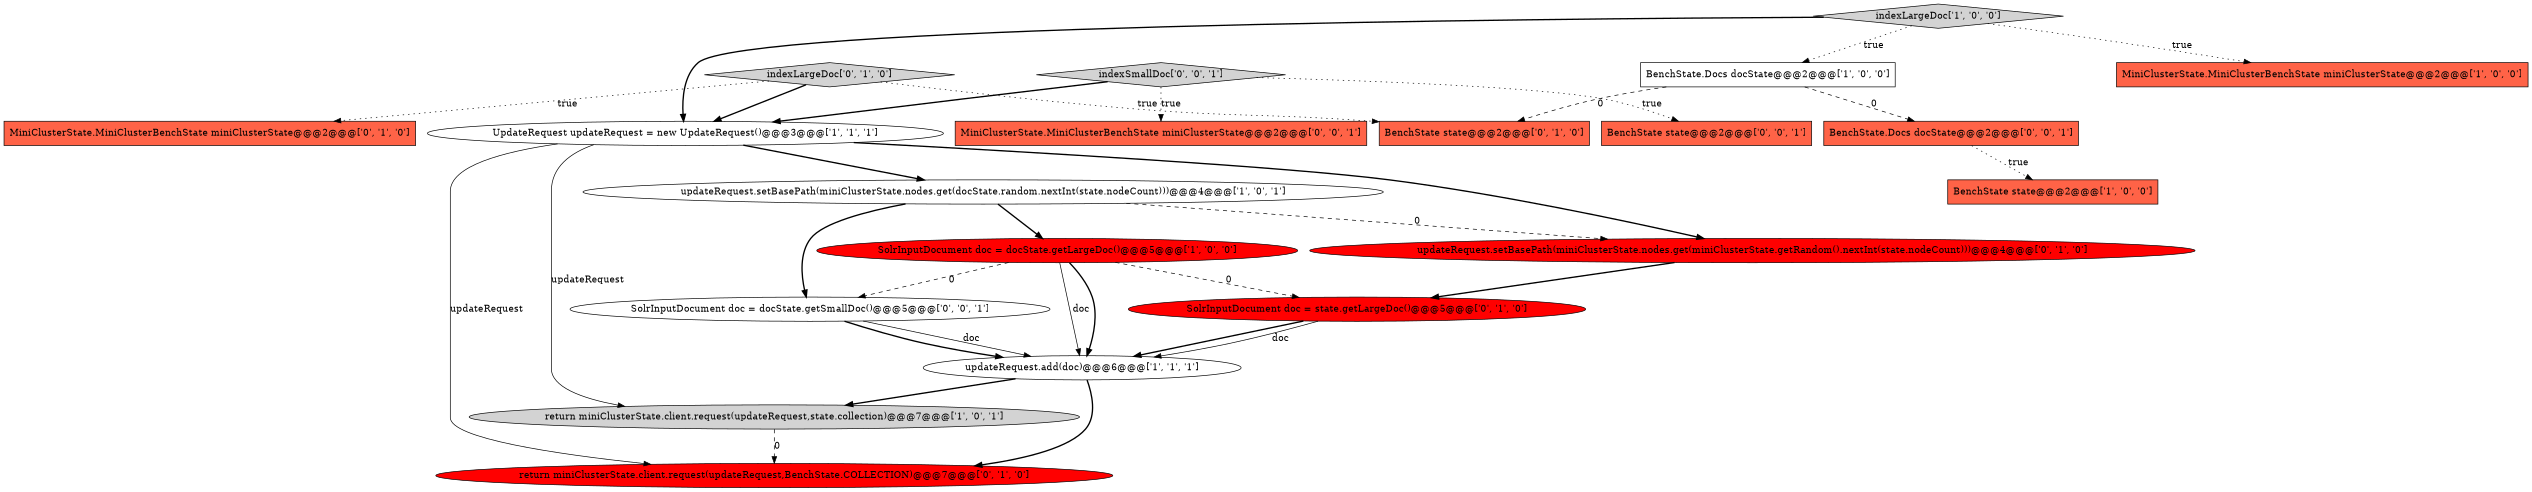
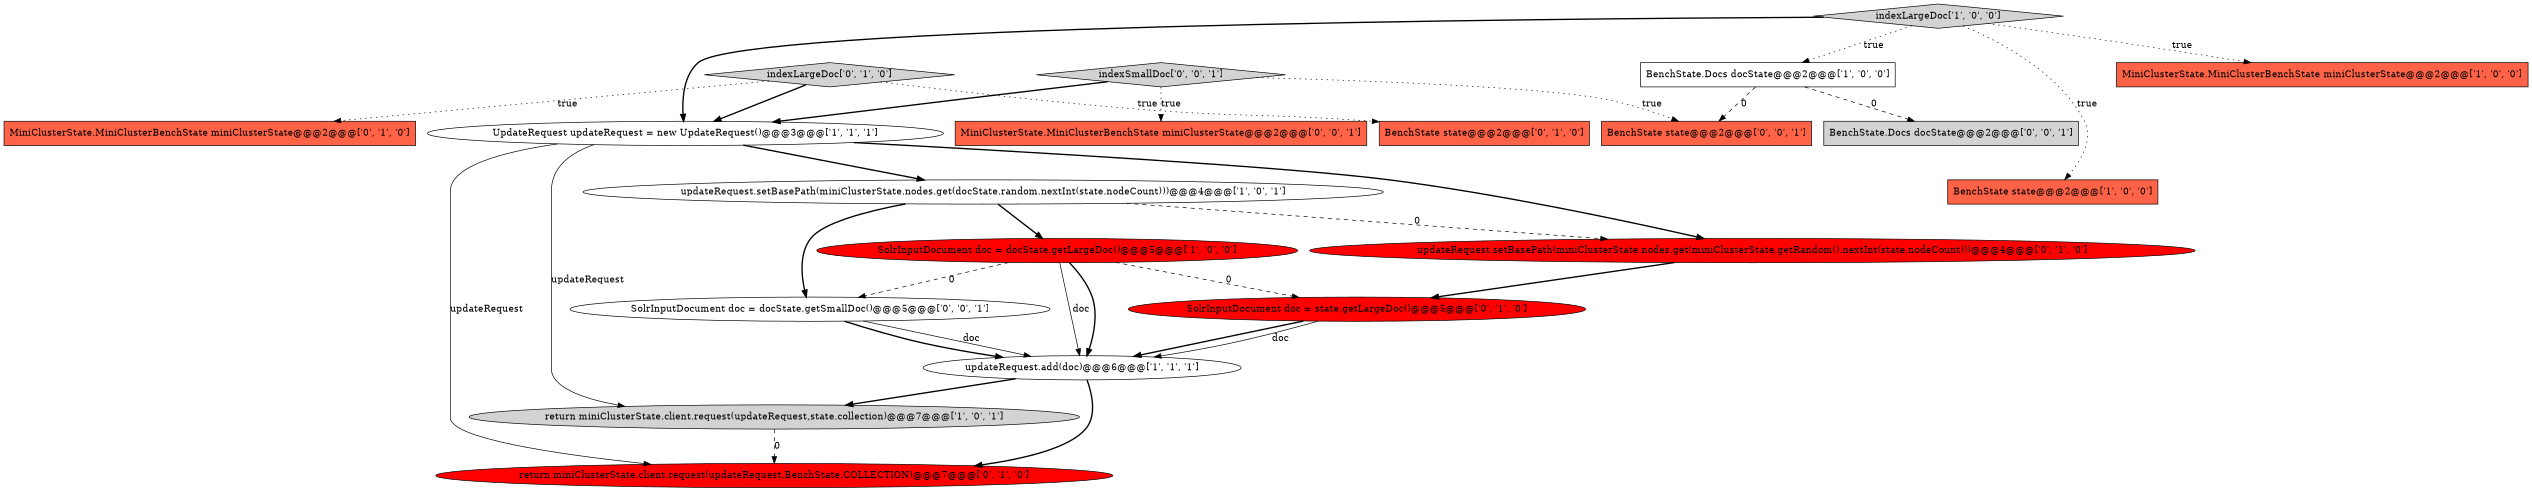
edge "BenchState.Docs docState@@@2@@@['1', '0', '0']" -> "BenchState state@@@2@@@['0', '1', '0']": now "BenchState.Docs docState@@@2@@@['1', '0', '0']" -> "BenchState state@@@2@@@['0', '0', '1']"
node "BenchState.Docs docState@@@2@@@['0', '0', '1']": fillcolor tomato -> lightgray
edge "BenchState.Docs docState@@@2@@@['0', '0', '1']" -> "BenchState state@@@2@@@['1', '0', '0']": now "indexLargeDoc['1', '0', '0']" -> "BenchState state@@@2@@@['1', '0', '0']"
